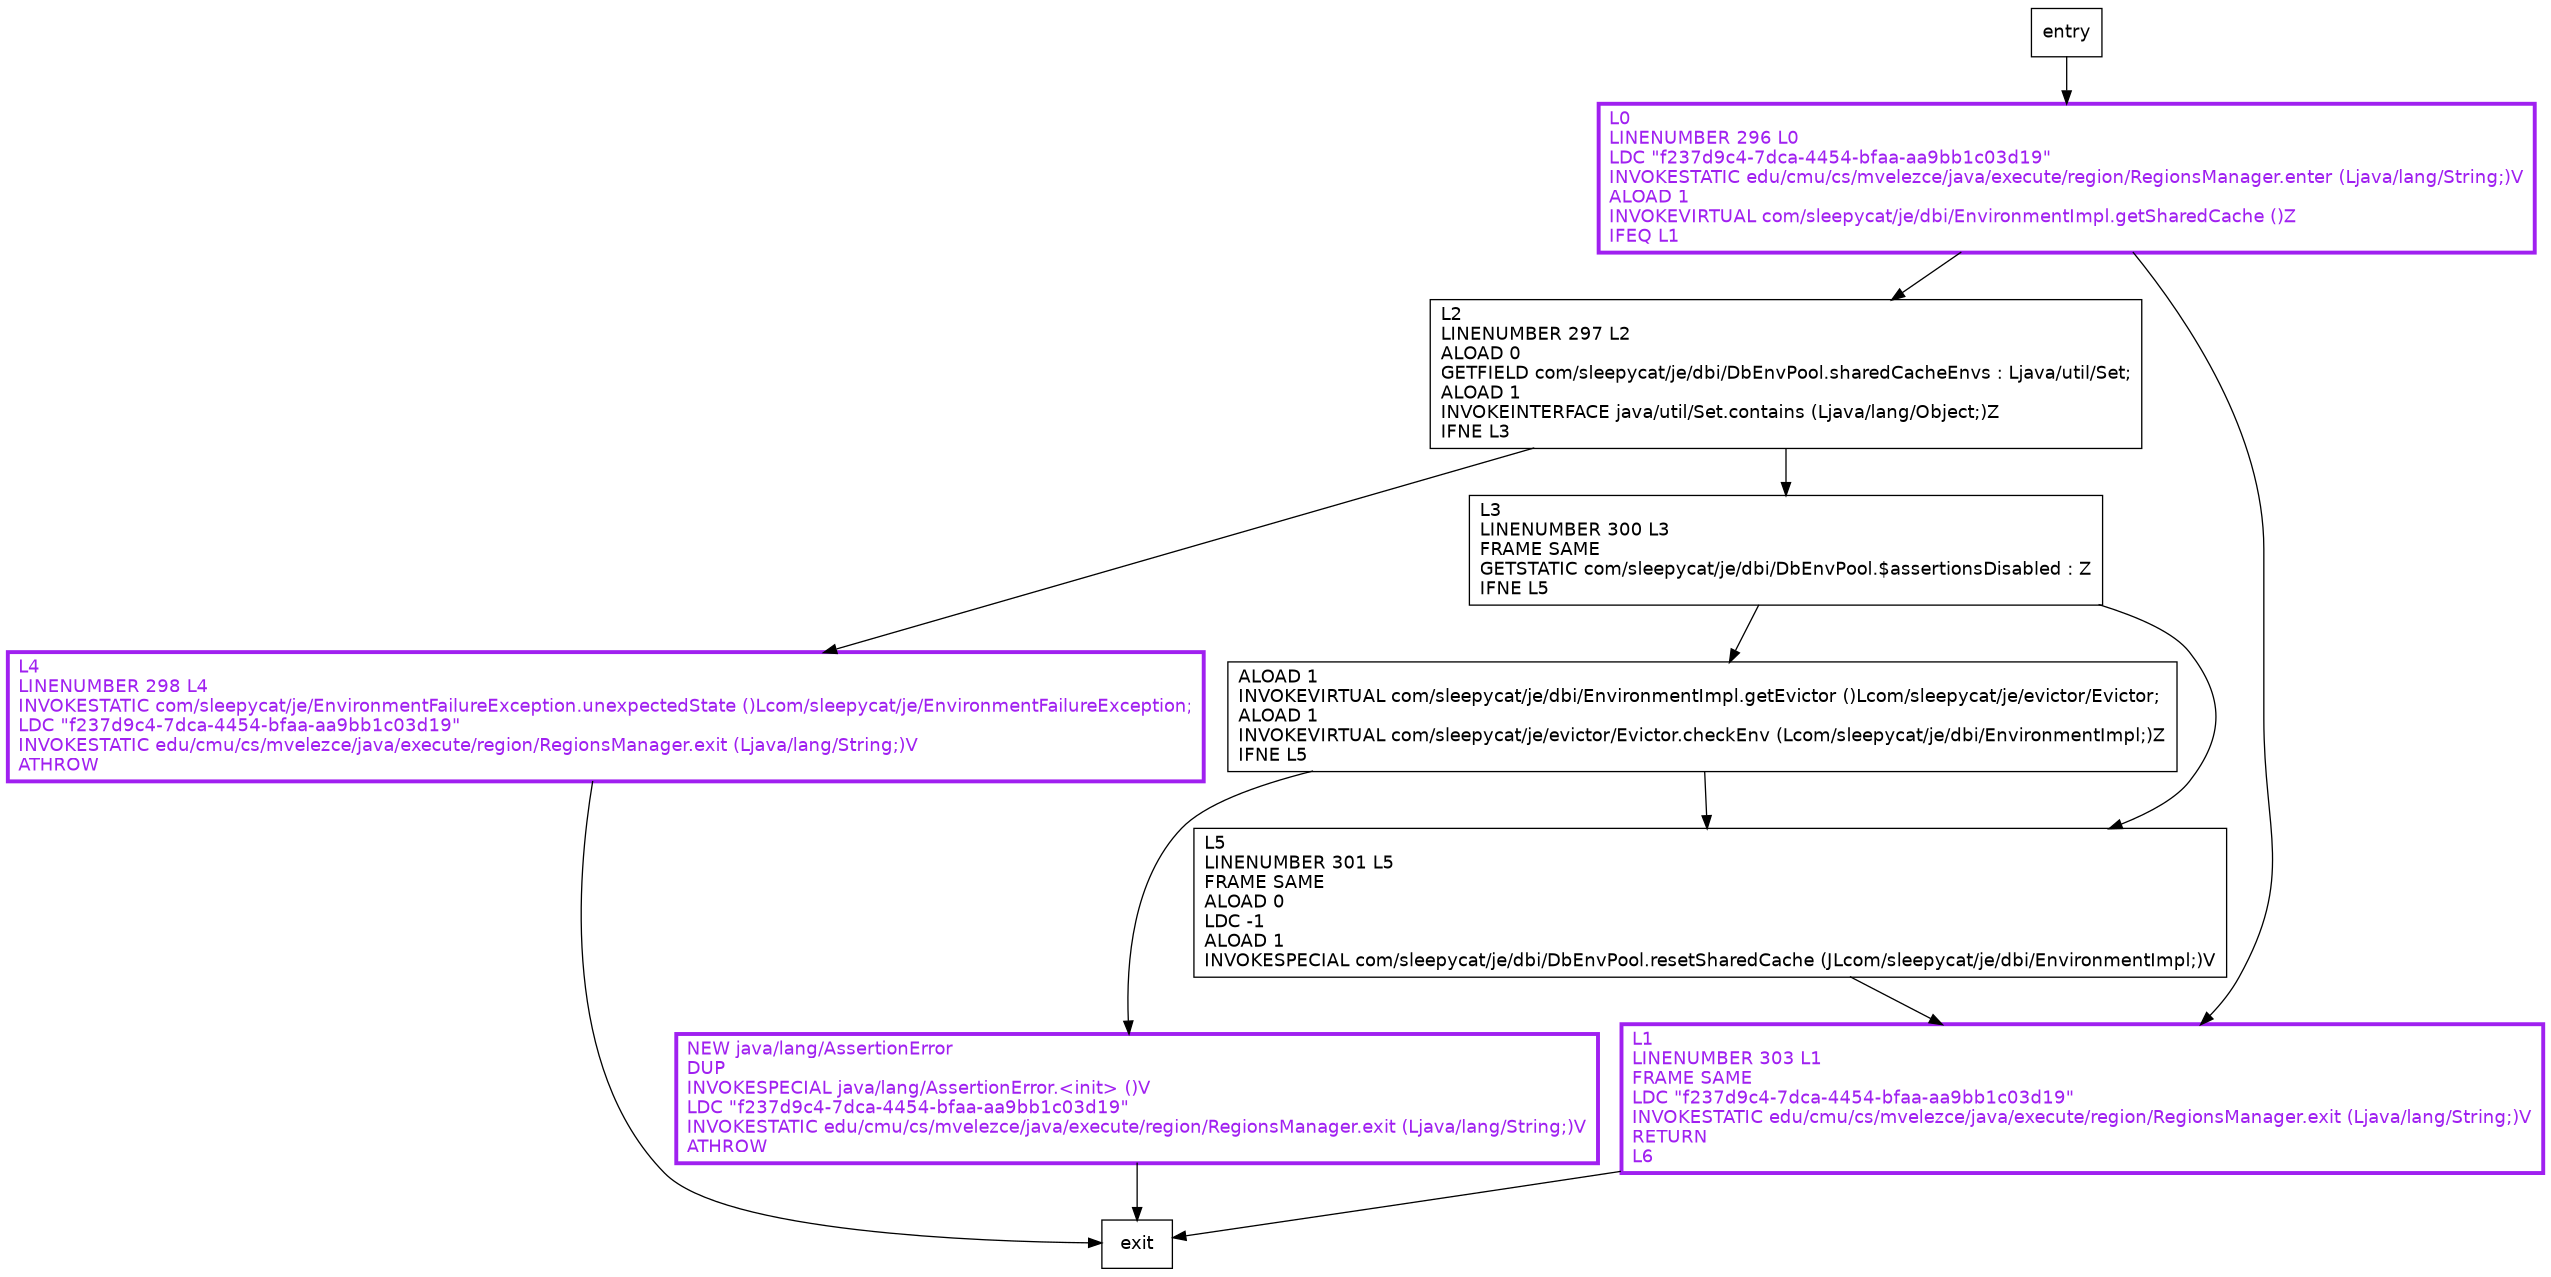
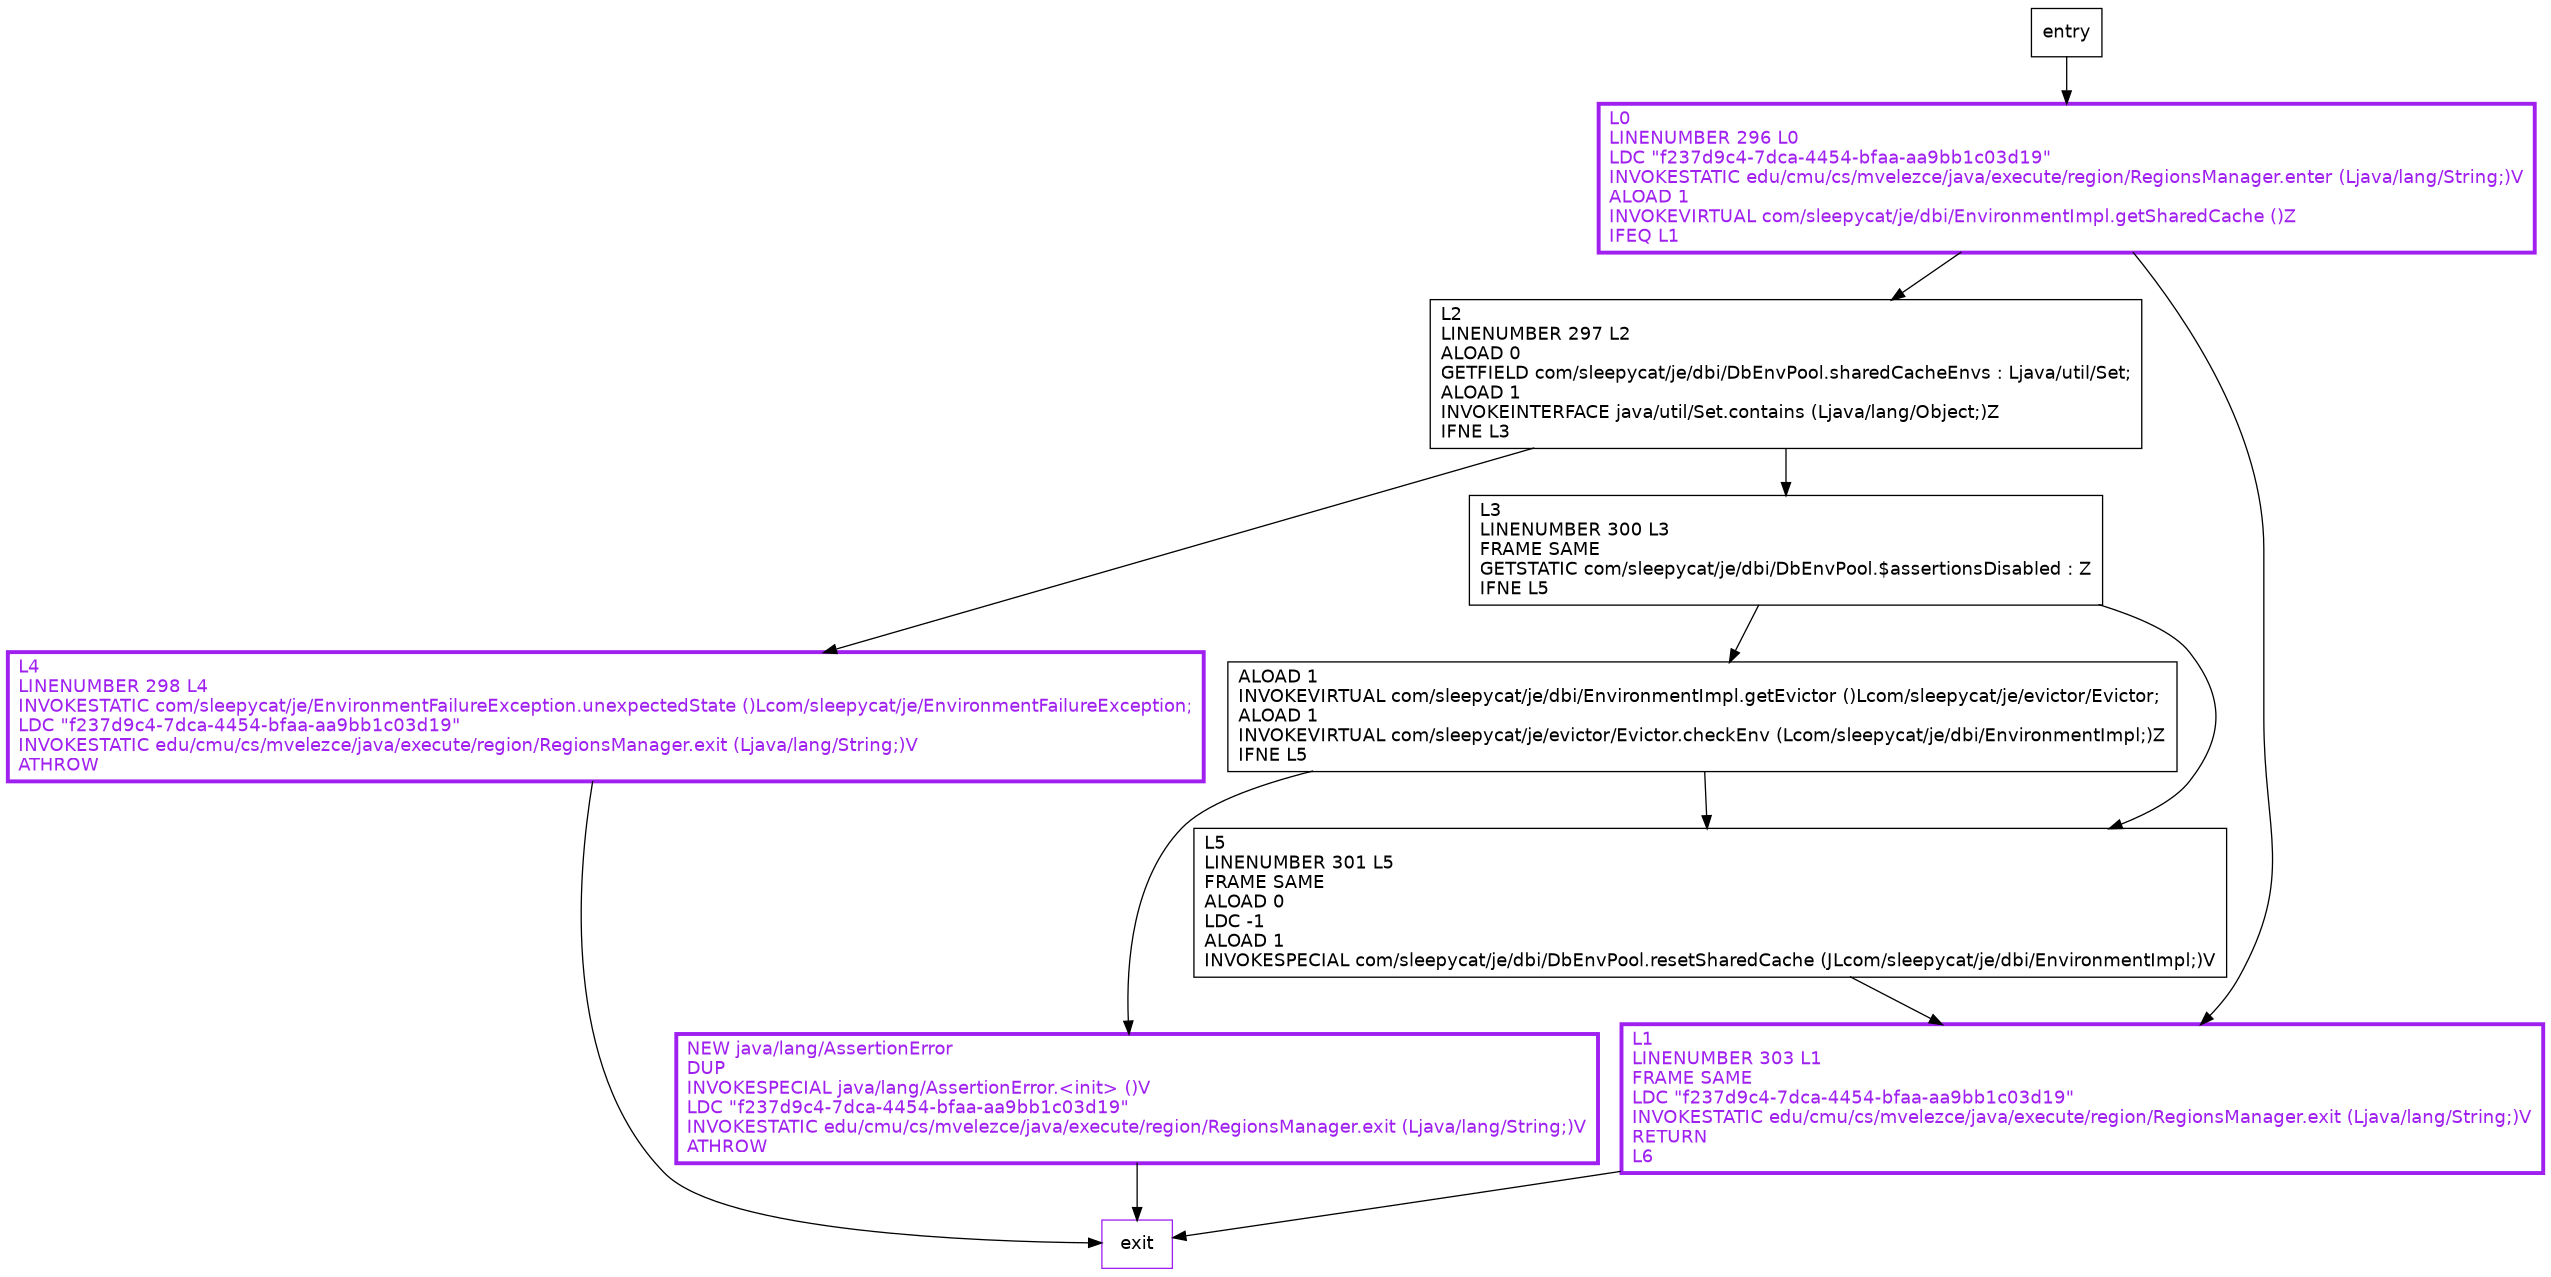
node "exit": color black -> purple
